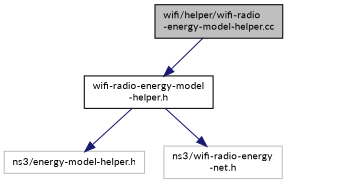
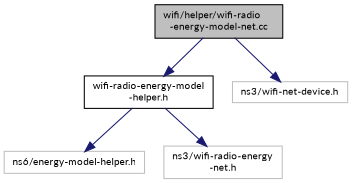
node "wifi/helper/wifi-radio -energy-model-helper.cc": label "wifi/helper/wifi-radio -energy-model-helper.cc" -> "wifi/helper/wifi-radio -energy-model-net.cc"
node "ns3/wifi-net-device.h": added
node "ns3/energy-model-helper.h": label "ns3/energy-model-helper.h" -> "ns6/energy-model-helper.h"
